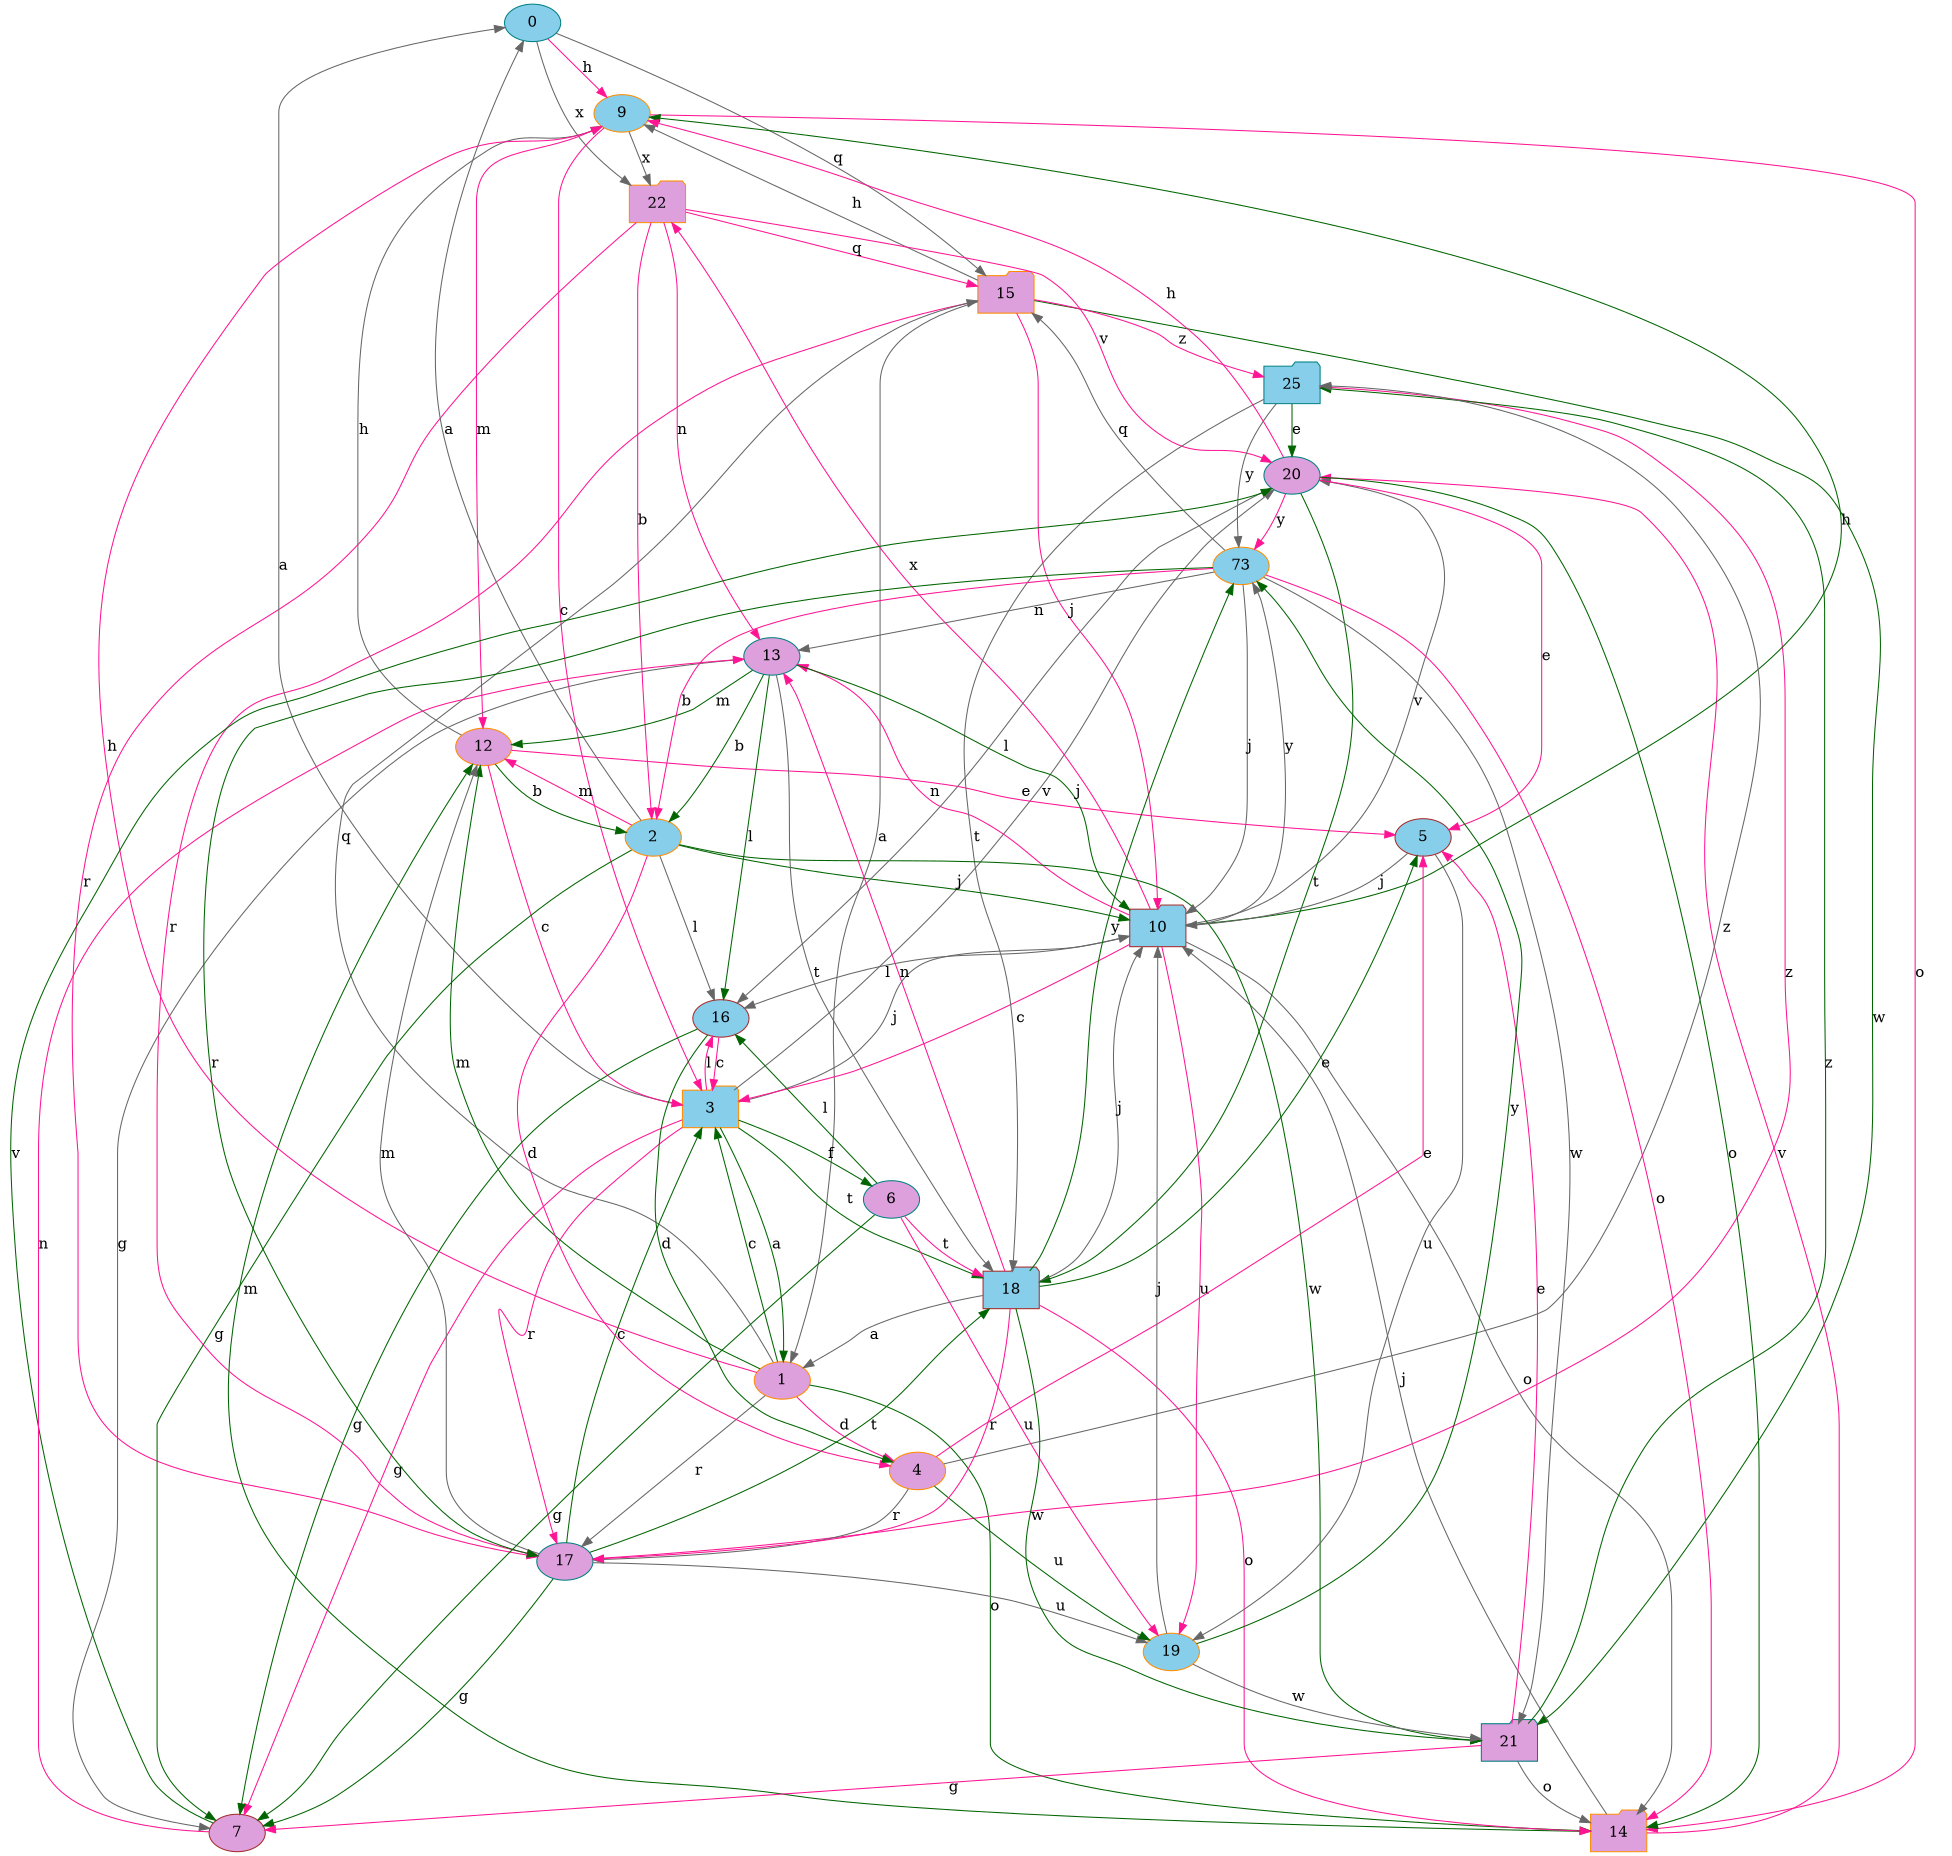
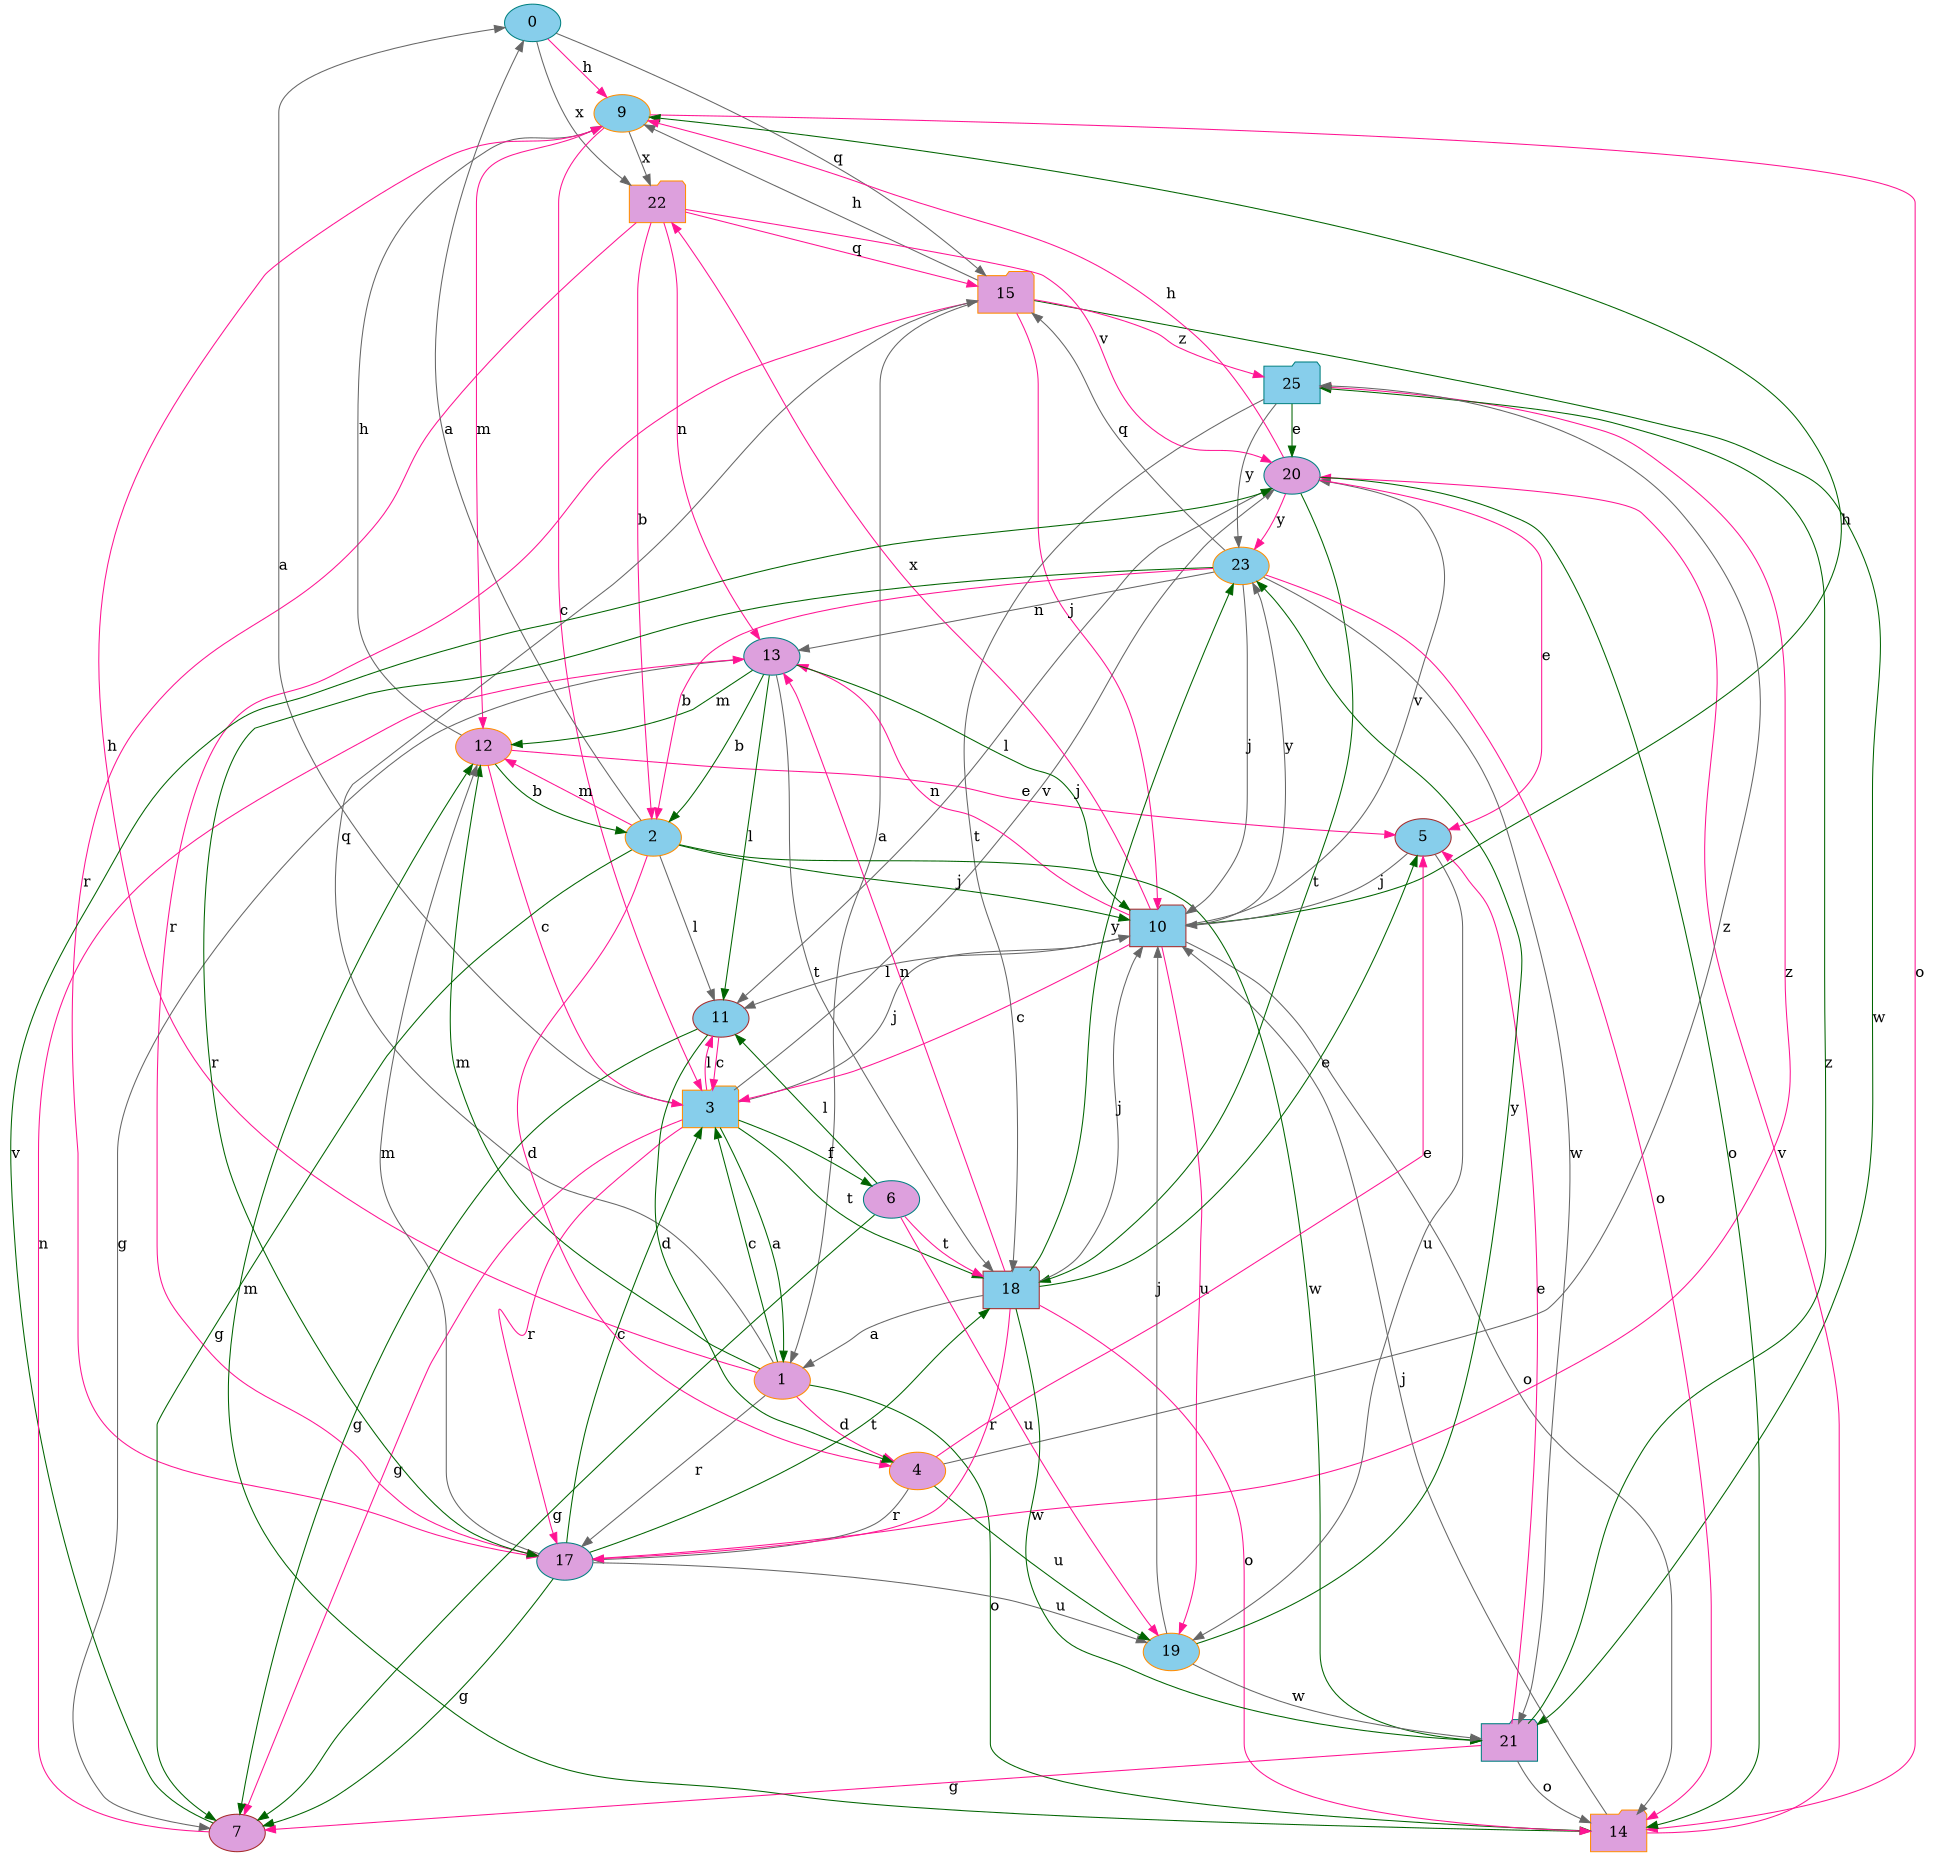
node "73": label "73" -> "23"
node "16": label "16" -> "11"
